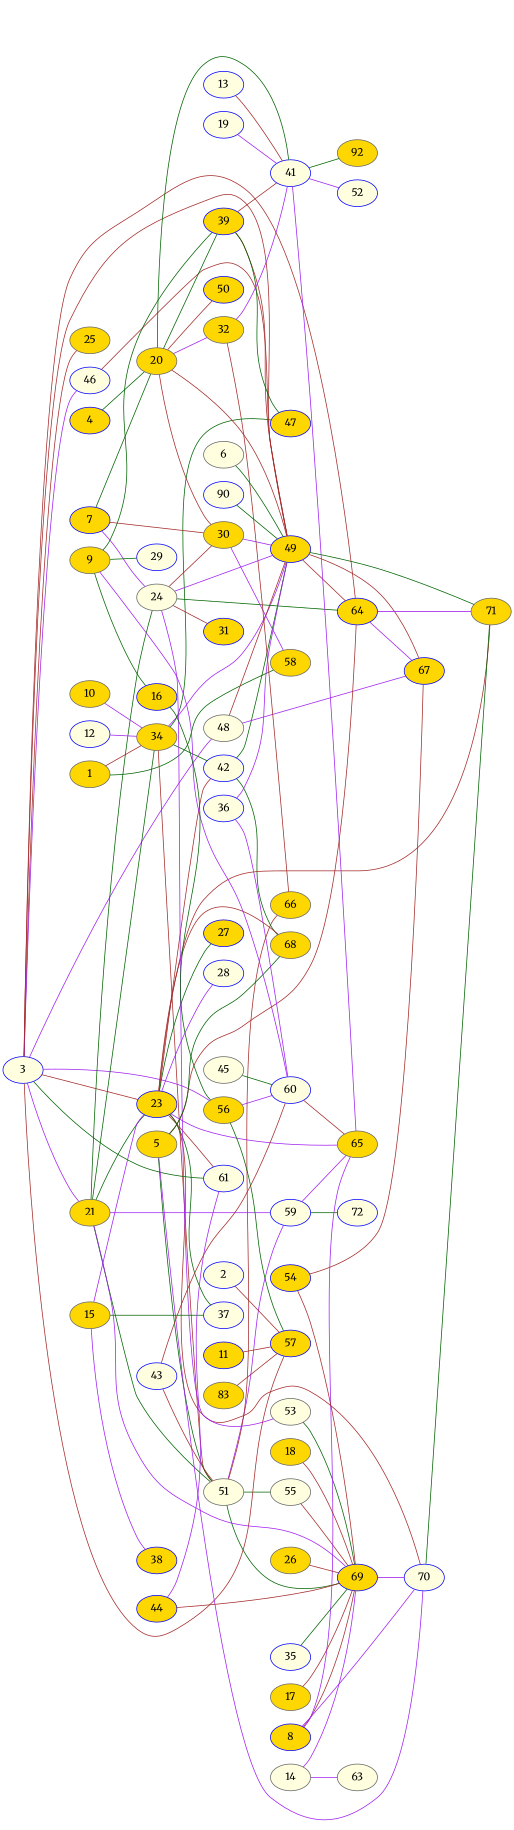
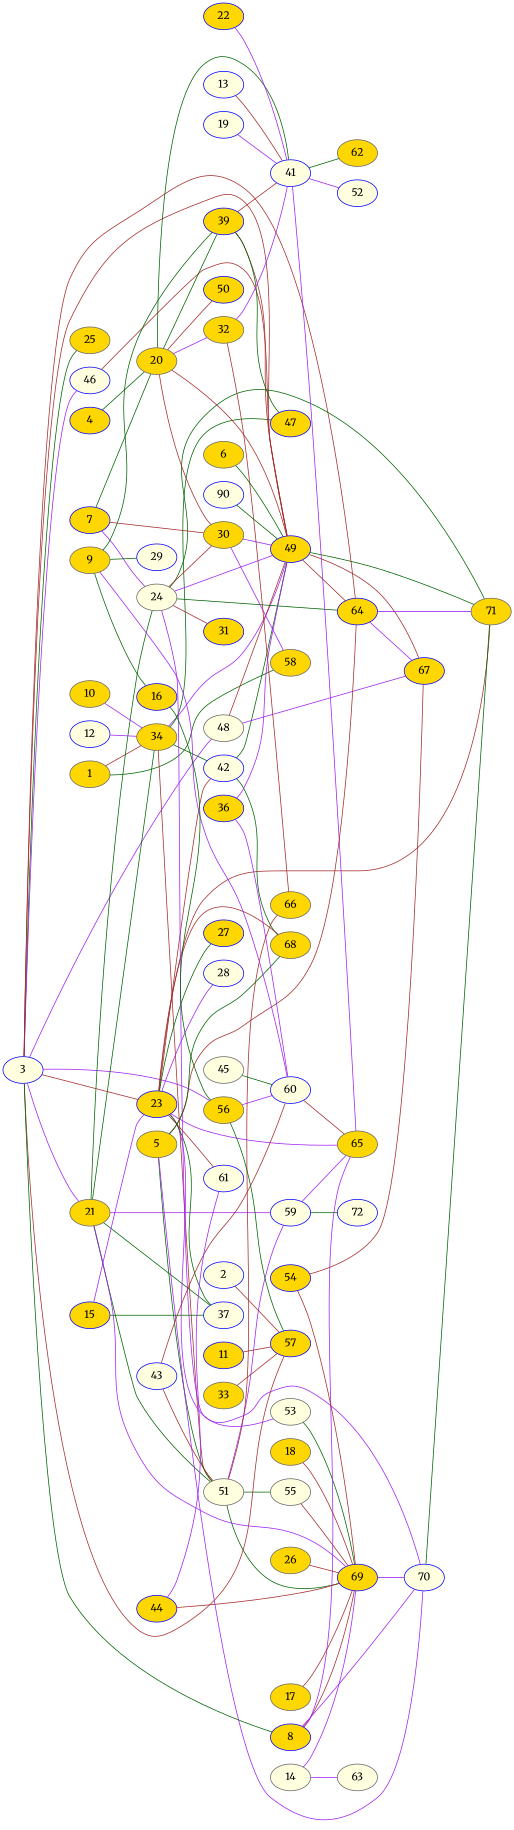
node "22": added
node "92": label "92" -> "62"
edge "24" -- "71": added
node "6": fillcolor lightyellow -> gold
edge "25" -- "3": color brown -> darkgreen
node "36": fillcolor lightyellow -> gold
edge "3" -- "61": now "3" -- "8"
edge "23" -- "21": now "37" -- "21"
node "15": color gray40 -> blue
node "83": label "83" -> "33"
edge "23" -- "70": color brown -> purple
node "38": removed
node "35": removed
